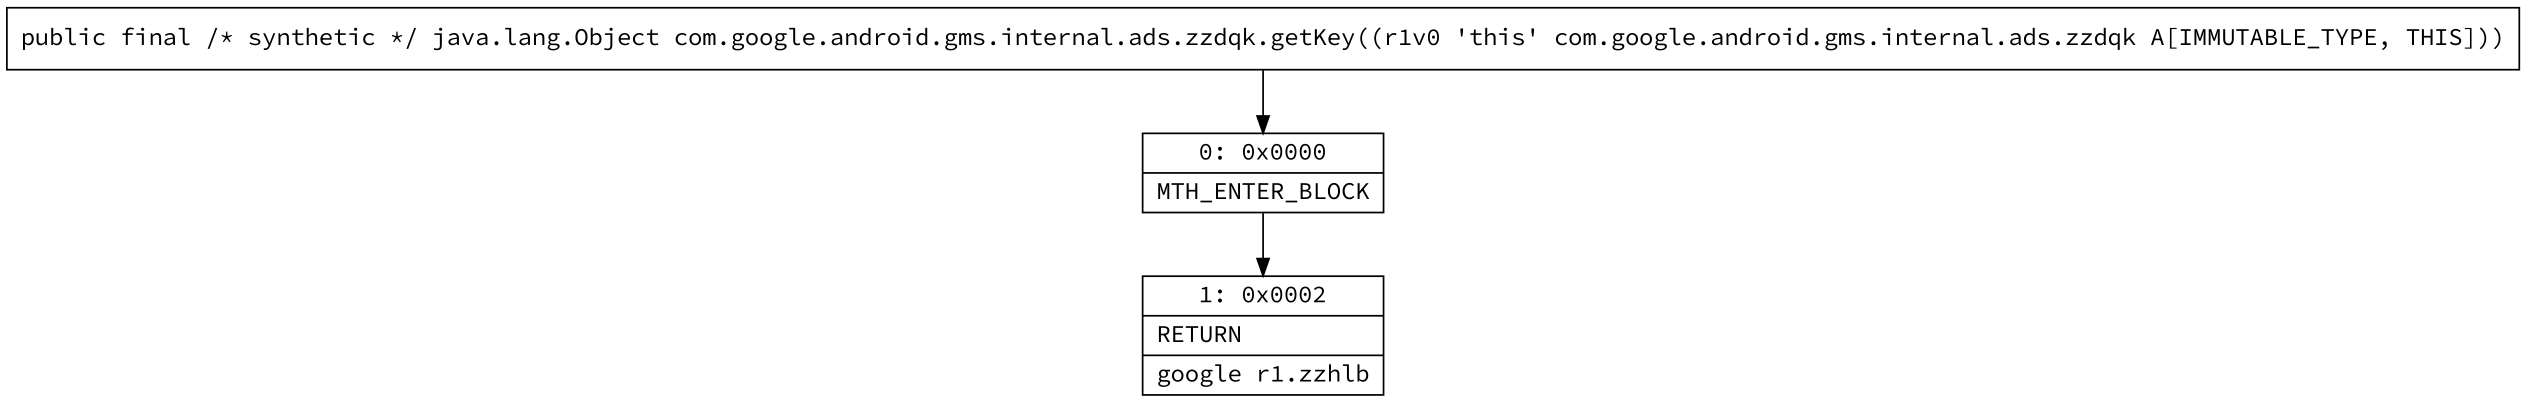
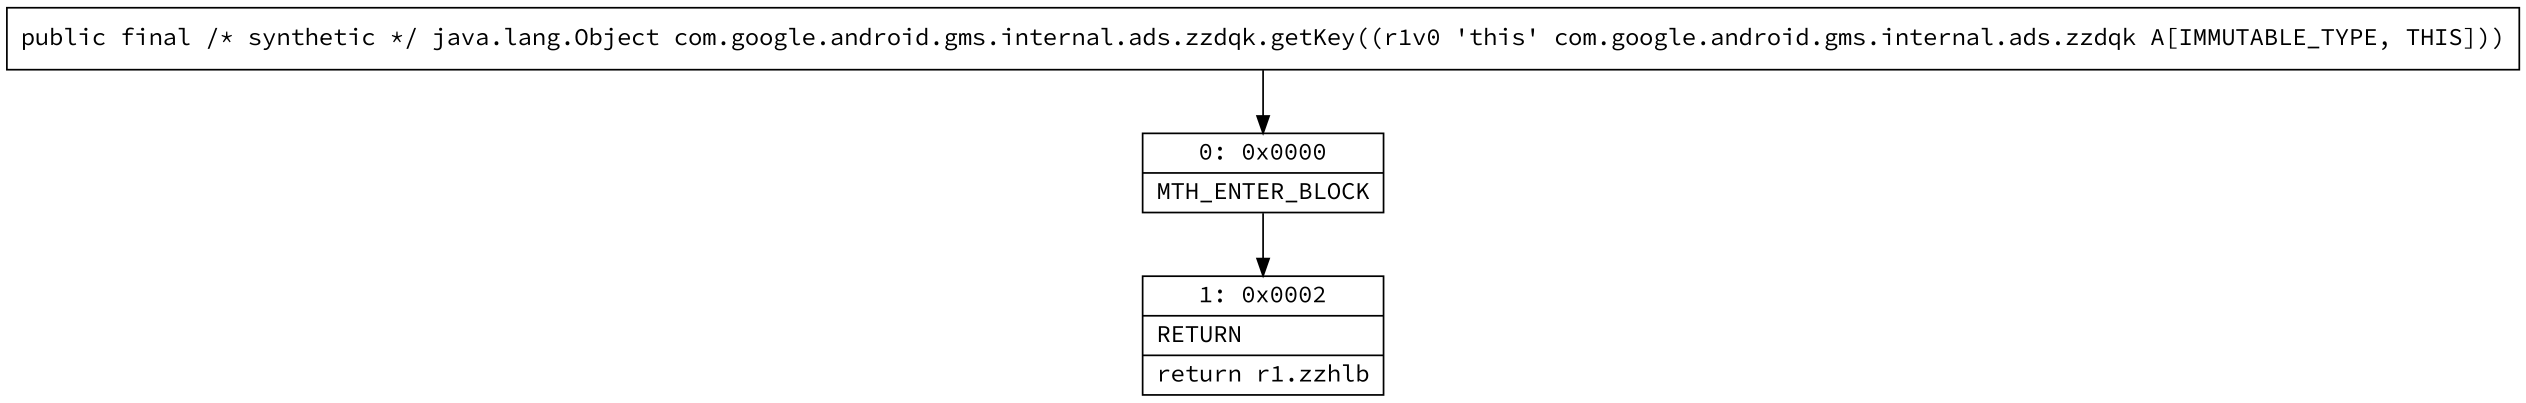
node "1: 0x0002": text "google r1.zzhlb" -> "return r1.zzhlb"
